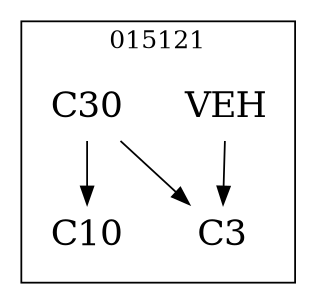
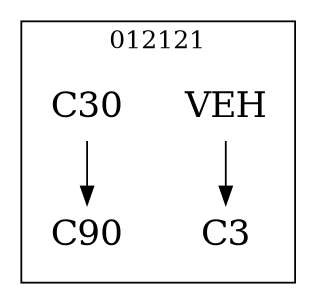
cluster "015121": label "015121" -> "012121"
edge "C30" -> "C3": removed
node "C10": label "C10" -> "C90"
